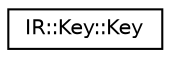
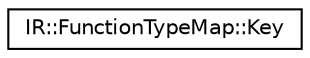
node "IR::Key::Key": label "IR::Key::Key" -> "IR::FunctionTypeMap::Key"
